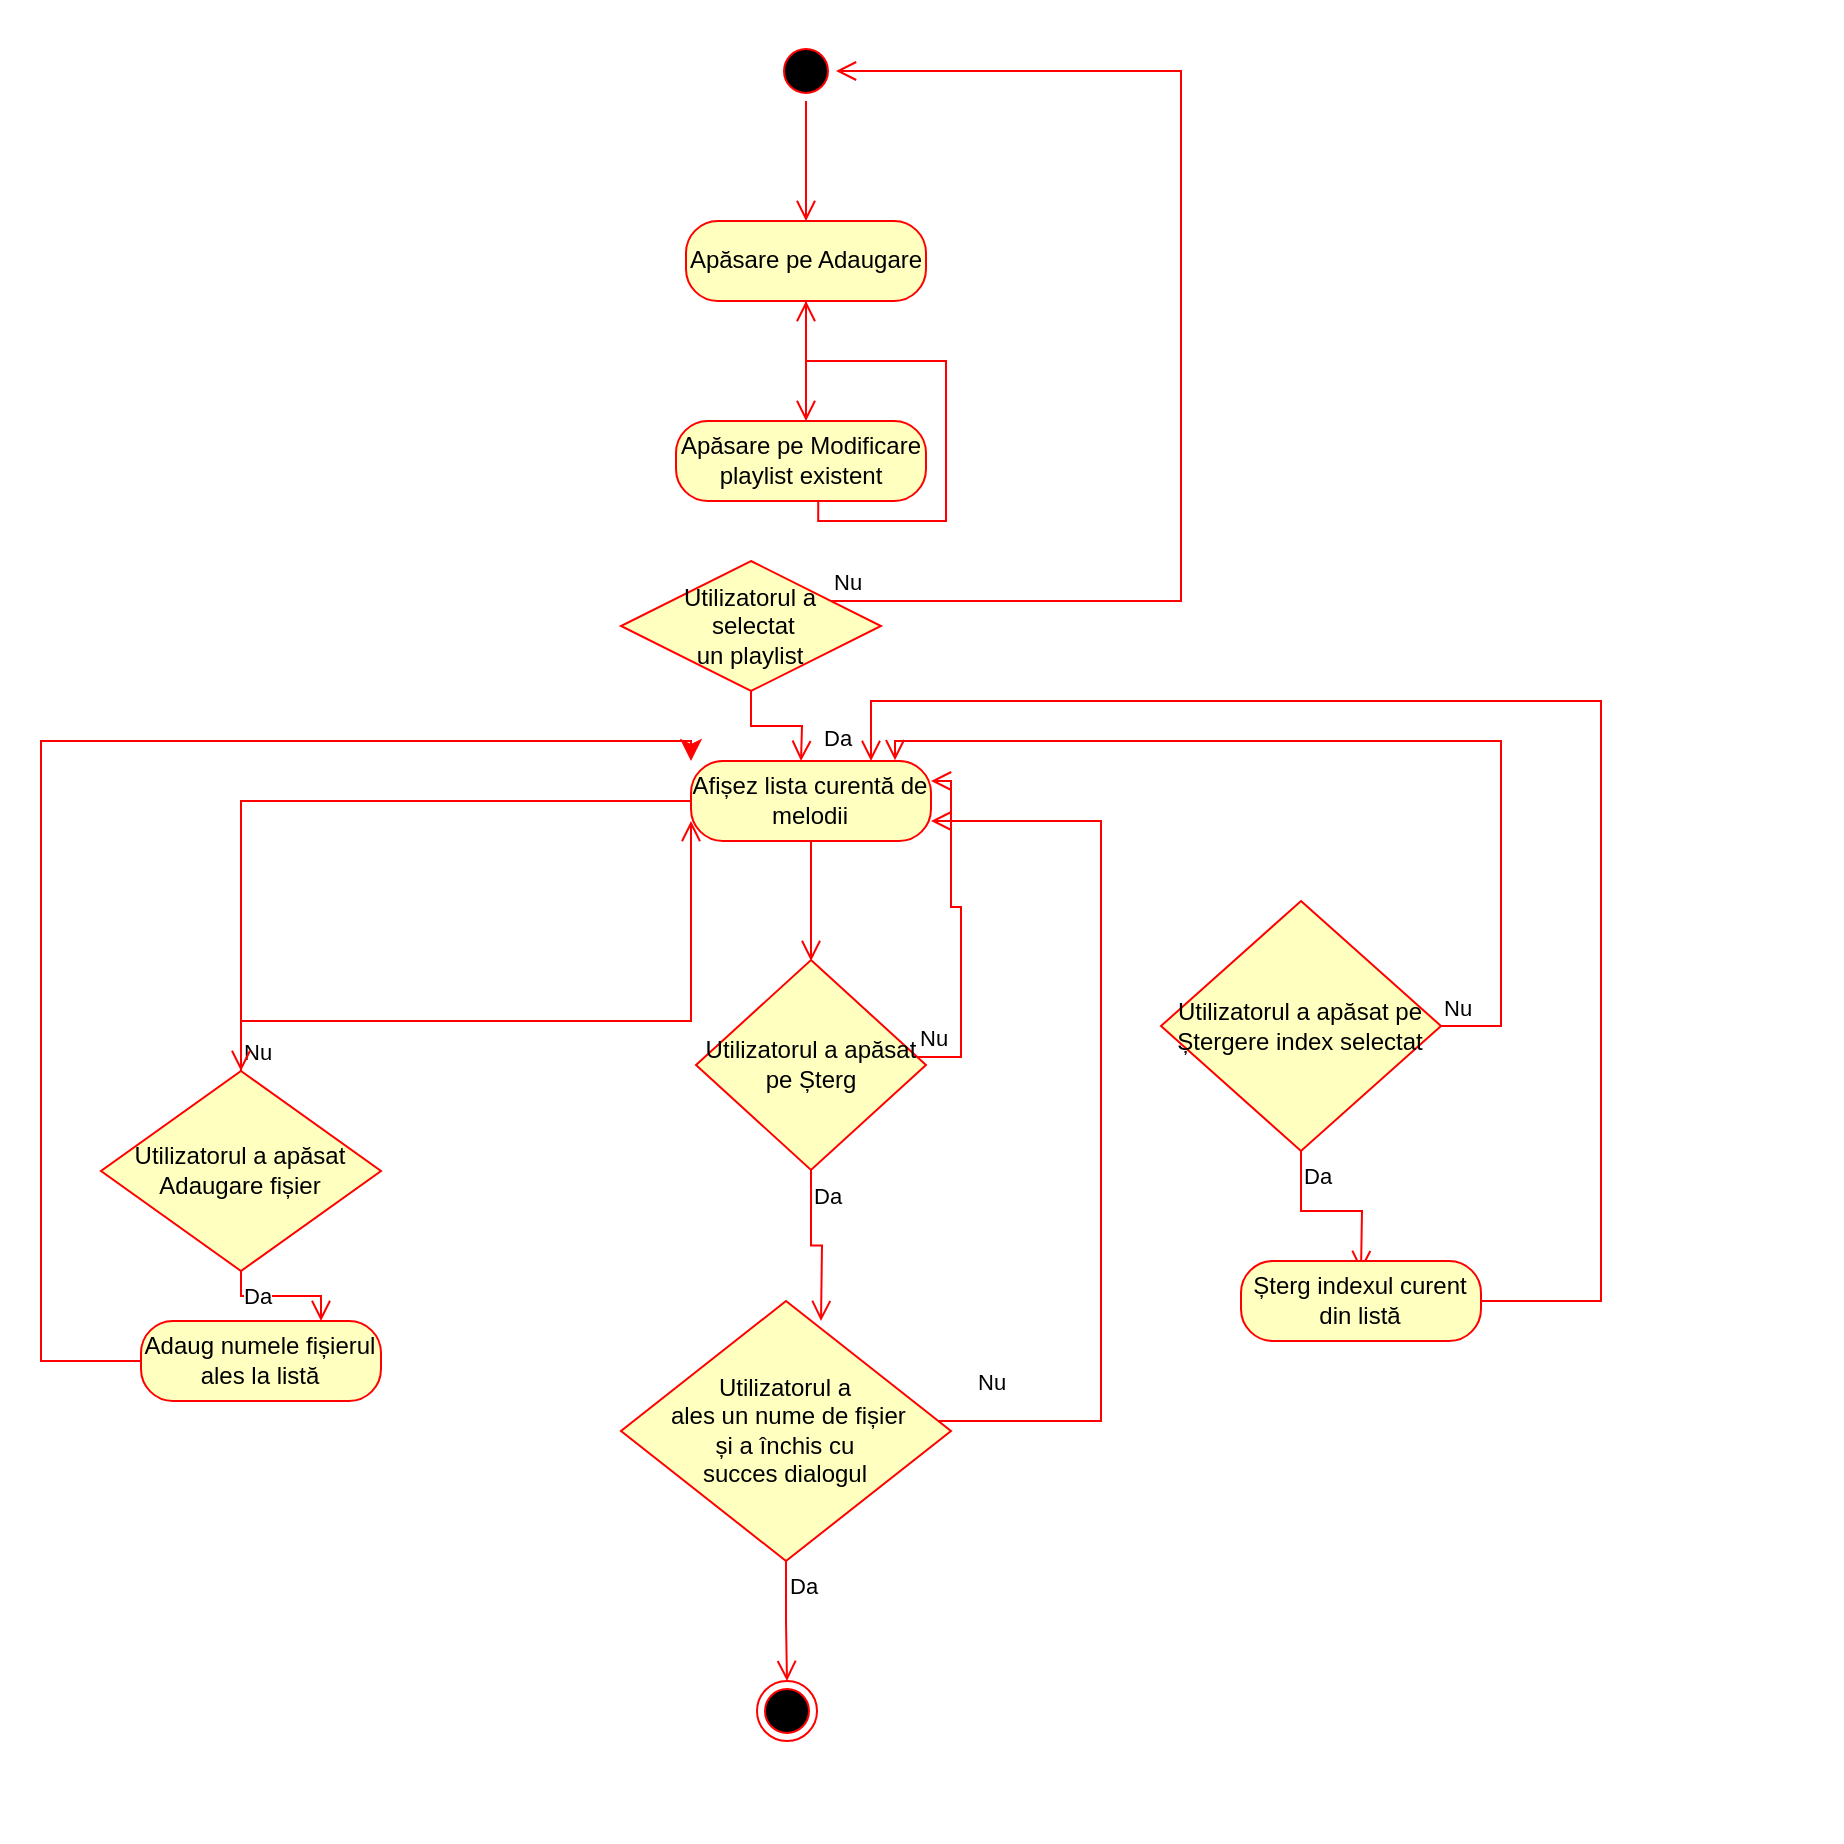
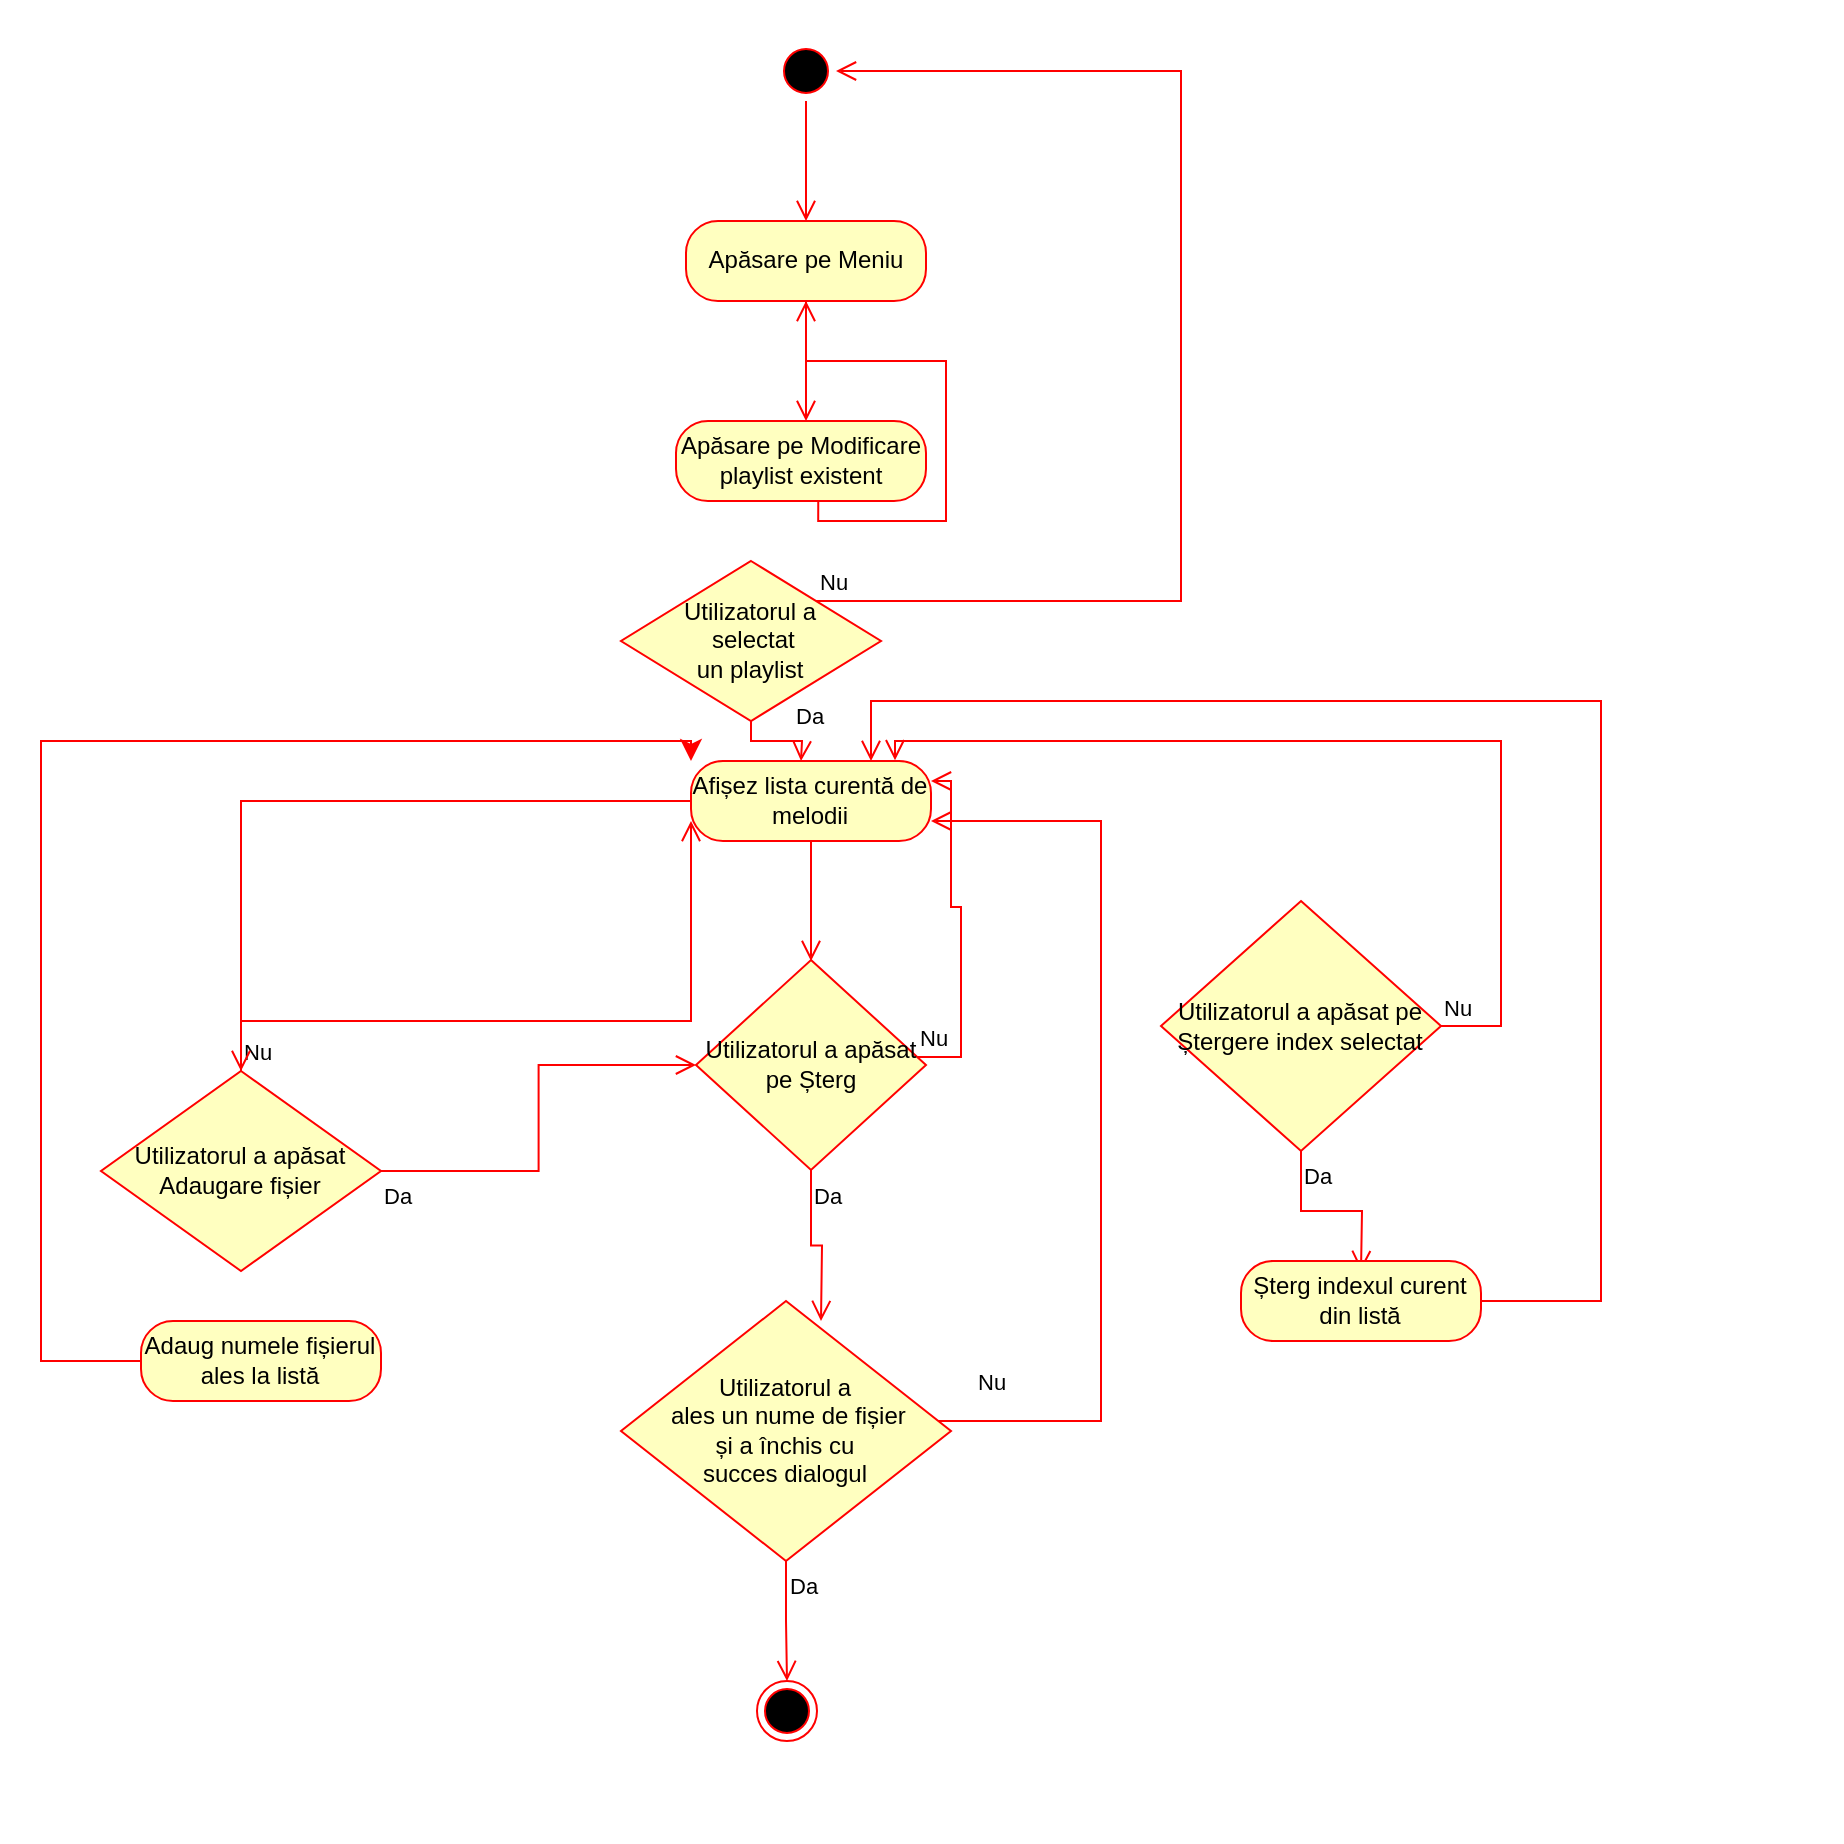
node "Apăsare pe Adaugare": label "Apăsare pe Adaugare" -> "Apăsare pe Meniu"
node "Utilizatorul a selectat un playlist": size 260x130 -> 260x160
edge "Utilizatorul a apăsat Adaugare fișier" -> "Adaug numele fișierul ales la listă": now "Utilizatorul a apăsat Adaugare fișier" -> "Utilizatorul a apăsat pe Șterg"
